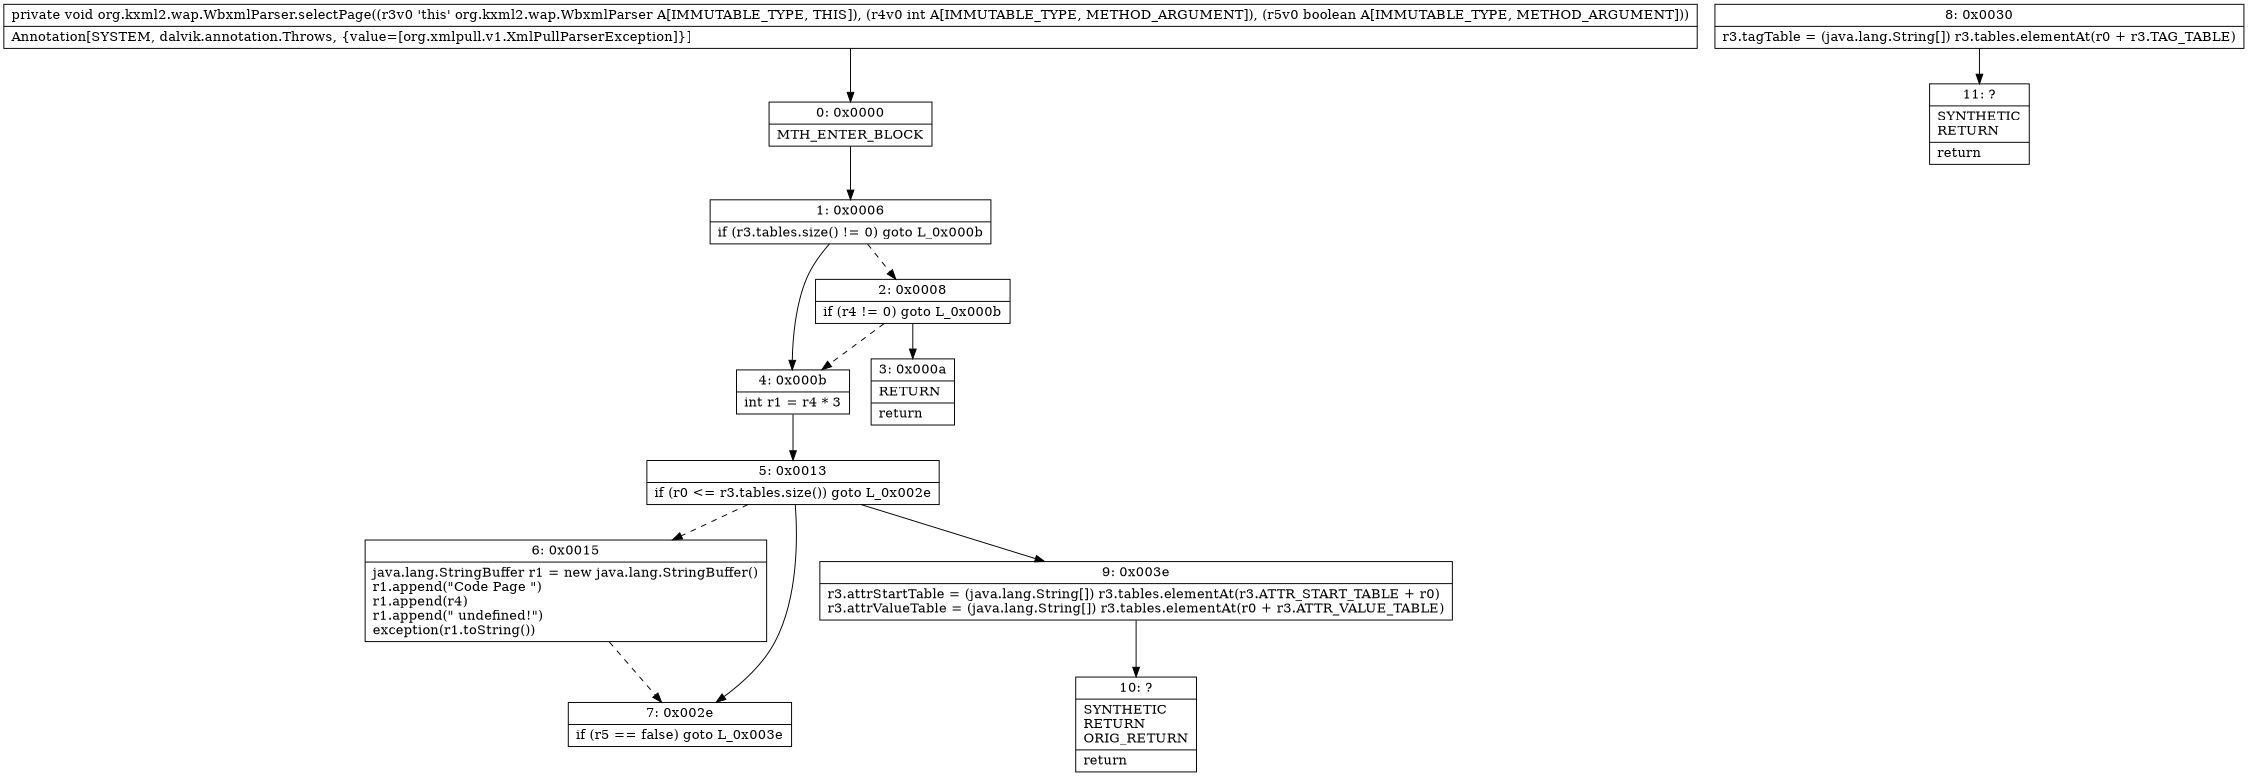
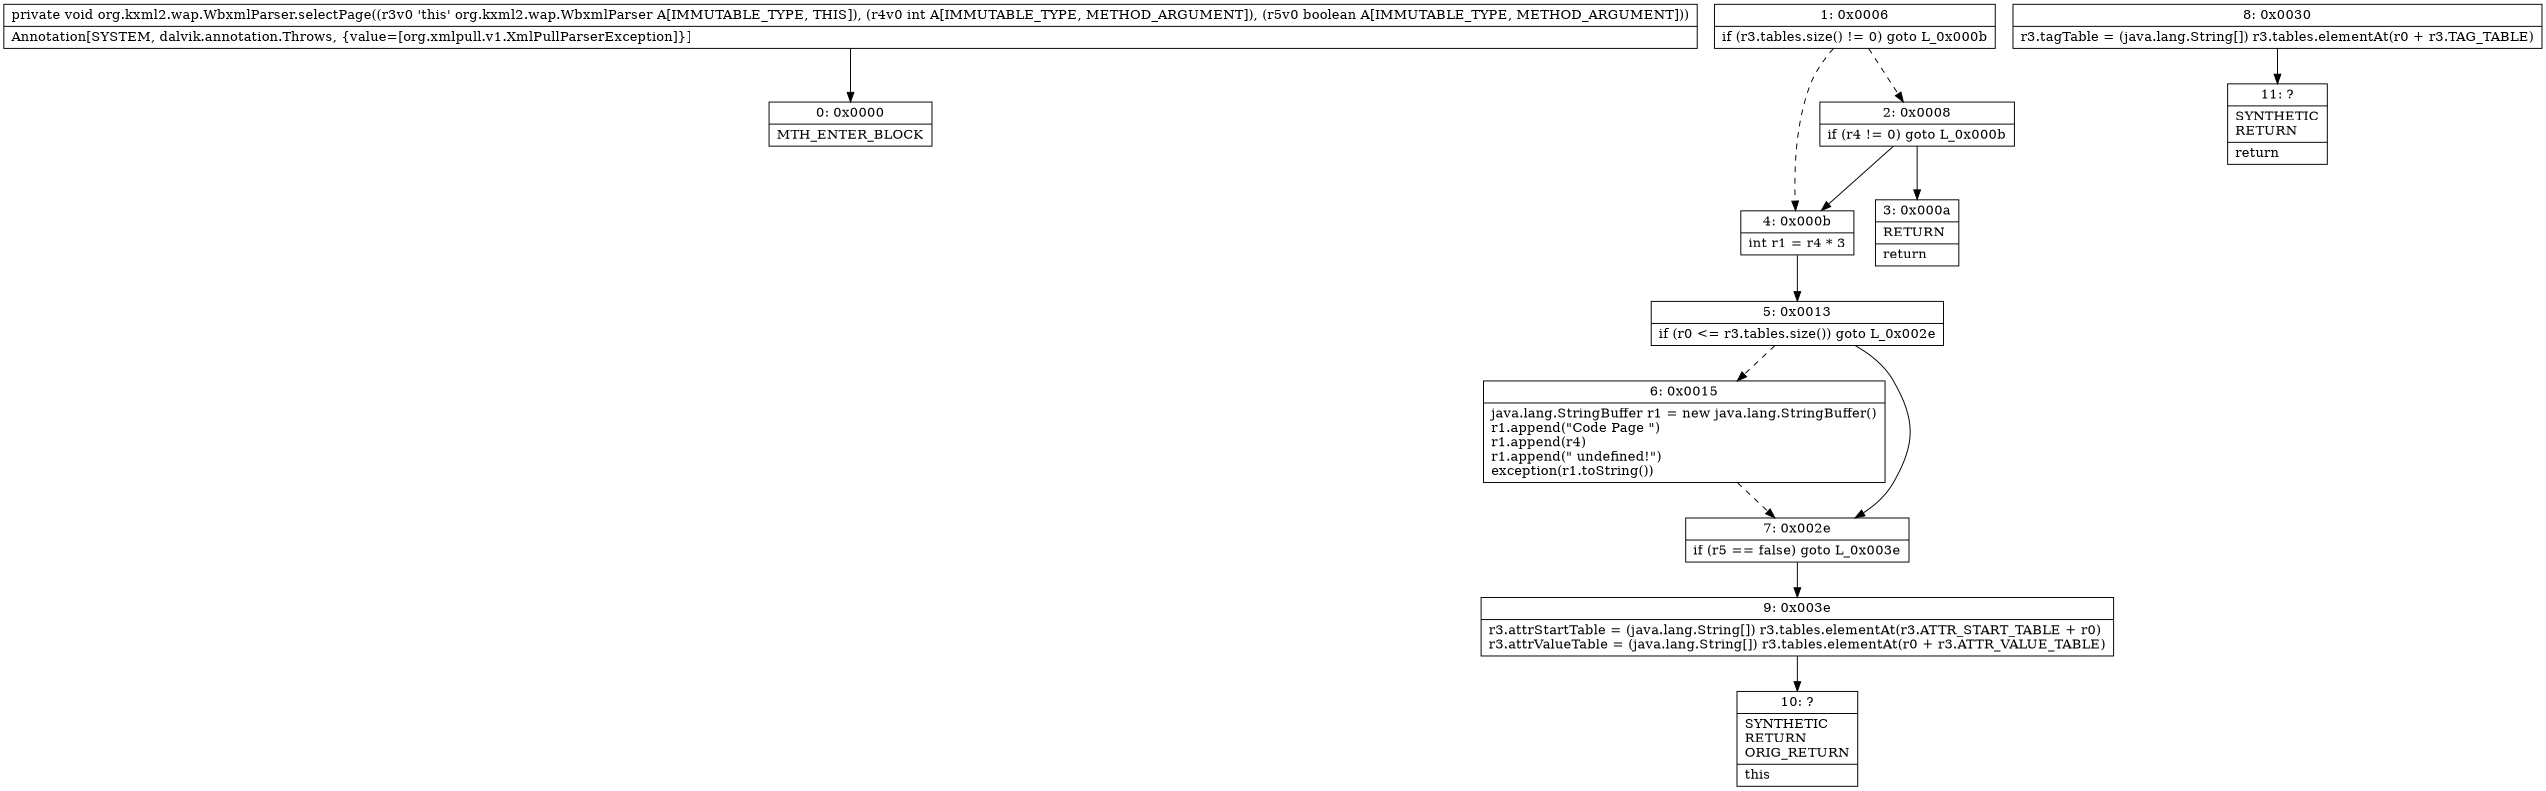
edge "0: 0x0000" -> "1: 0x0006": removed
edge "1: 0x0006" -> "4: 0x000b": style solid -> dashed
edge "2: 0x0008" -> "4: 0x000b": style dashed -> solid
edge "5: 0x0013" -> "9: 0x003e": now "7: 0x002e" -> "9: 0x003e"
node "10: ?": text "return" -> "this"
